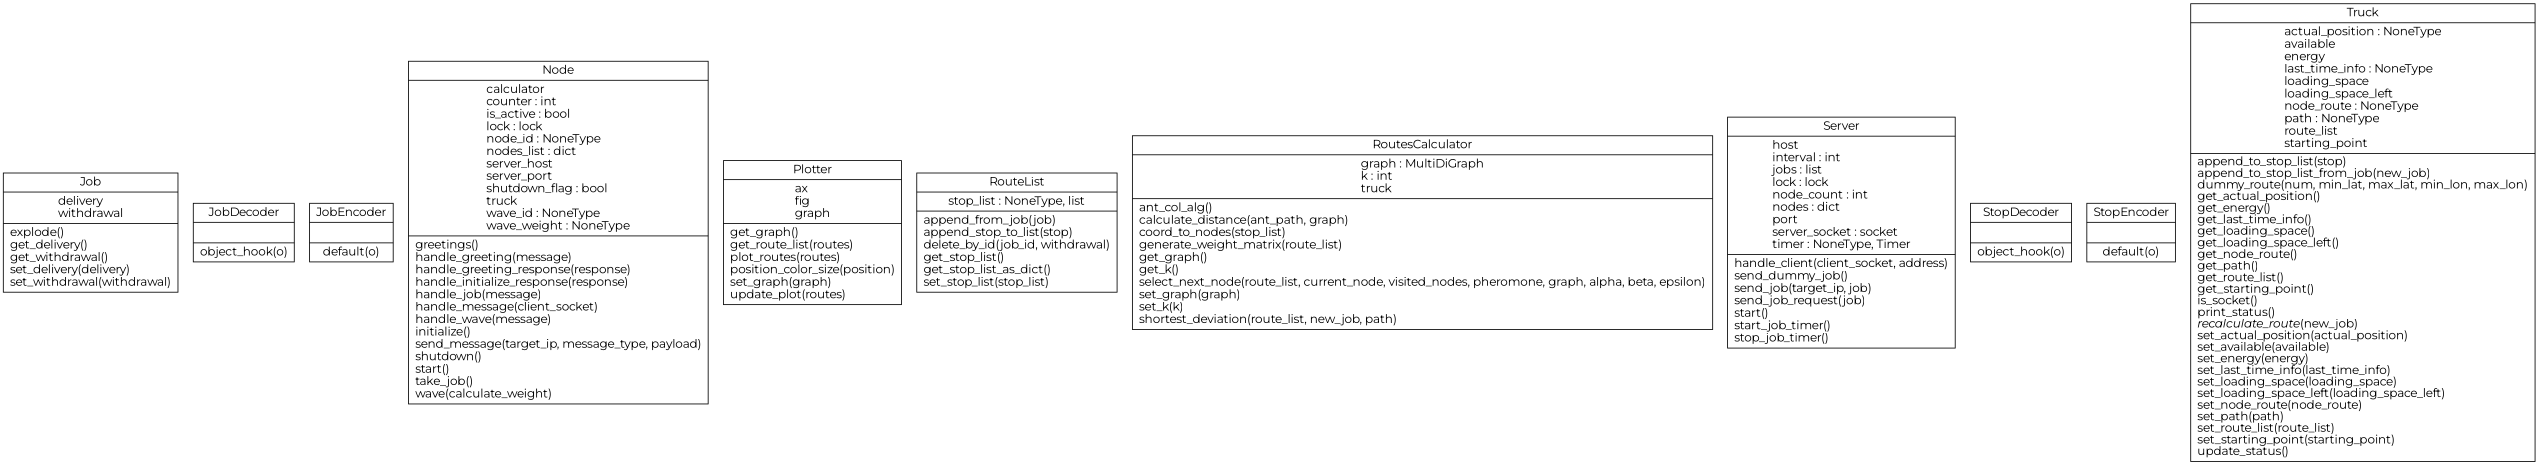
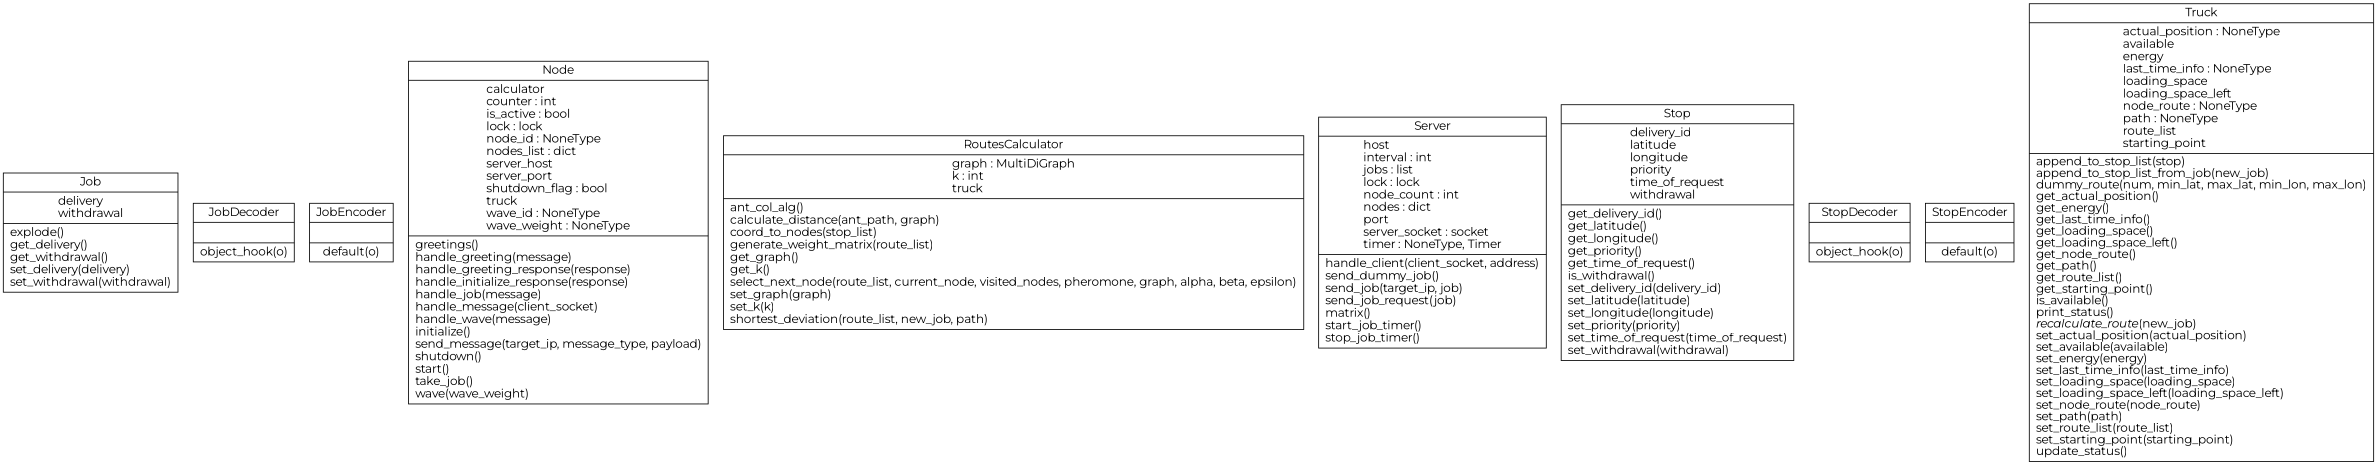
node "Plotter": removed
node "RouteList": removed
node "Stop": added
node "Truck": text "is_socket()" -> "is_available()"
node "Server": text "start()" -> "matrix()"
node "Node": text "wave(calculate_weight)" -> "wave(wave_weight)"
